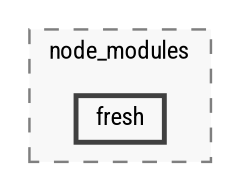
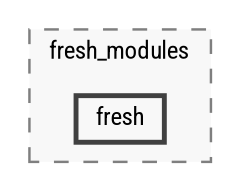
cluster "node_modules": label "node_modules" -> "fresh_modules"
